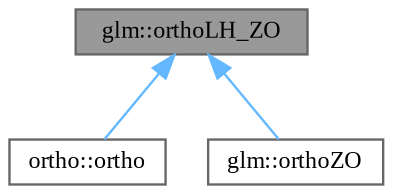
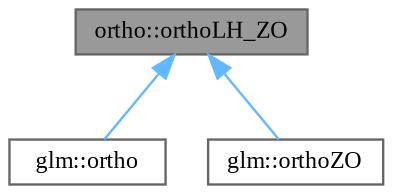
node "glm::orthoLH_ZO": label "glm::orthoLH_ZO" -> "ortho::orthoLH_ZO"
node "ortho::ortho": label "ortho::ortho" -> "glm::ortho"
